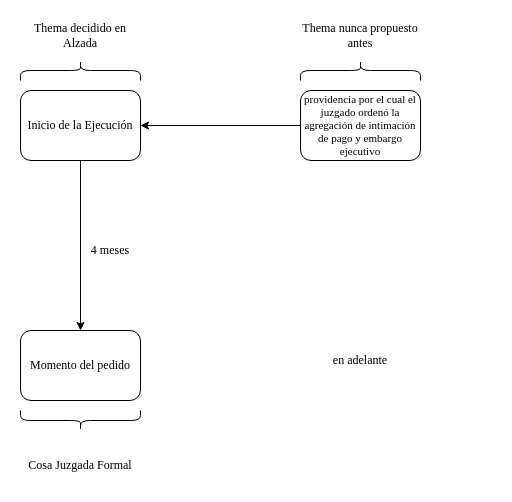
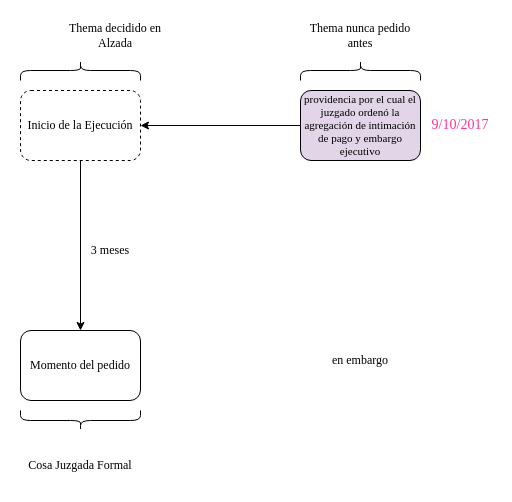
node "Thema decidido en Alzada": moved (81, 36) -> (116, 36)
node "Thema nunca propuesto antes": label "Thema nunca propuesto antes" -> "Thema nunca pedido antes"
node "Inicio de la Ejecución": style solid -> dashed
node "providencia por el cual el juzgado ordenó la agregación de intimación de pago y embargo ejecutivo": fillcolor #ffffff -> #e1d5e7
node "9/10/2017": added
node "4 meses": label "4 meses" -> "3 meses"
node "en adelante": label "en adelante" -> "en embargo"
